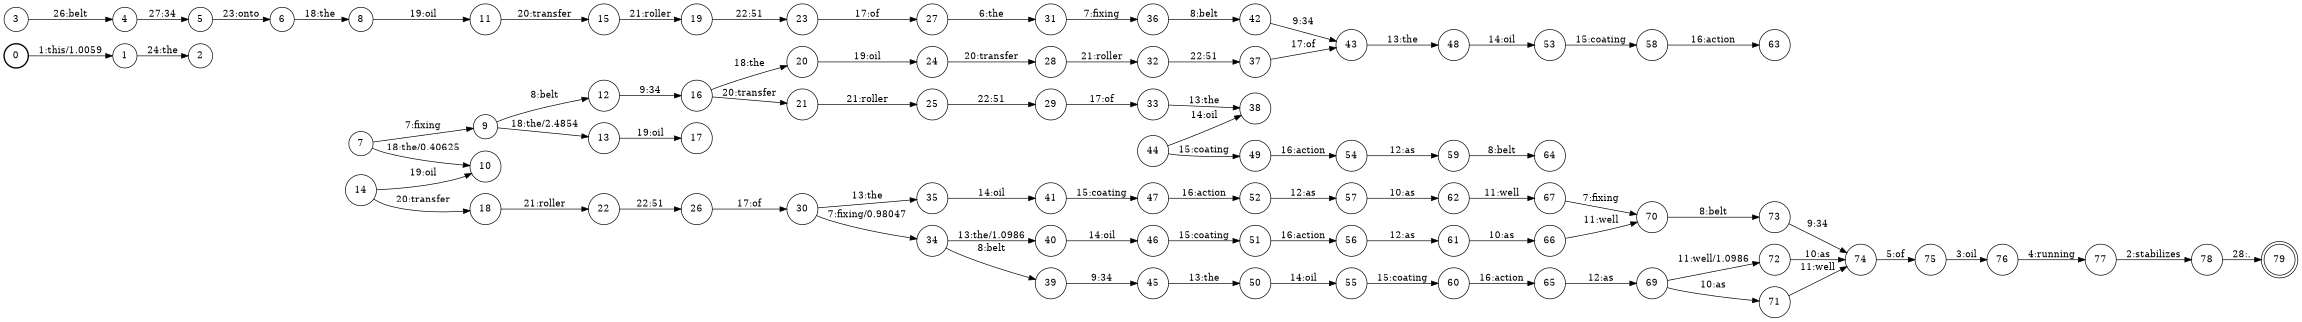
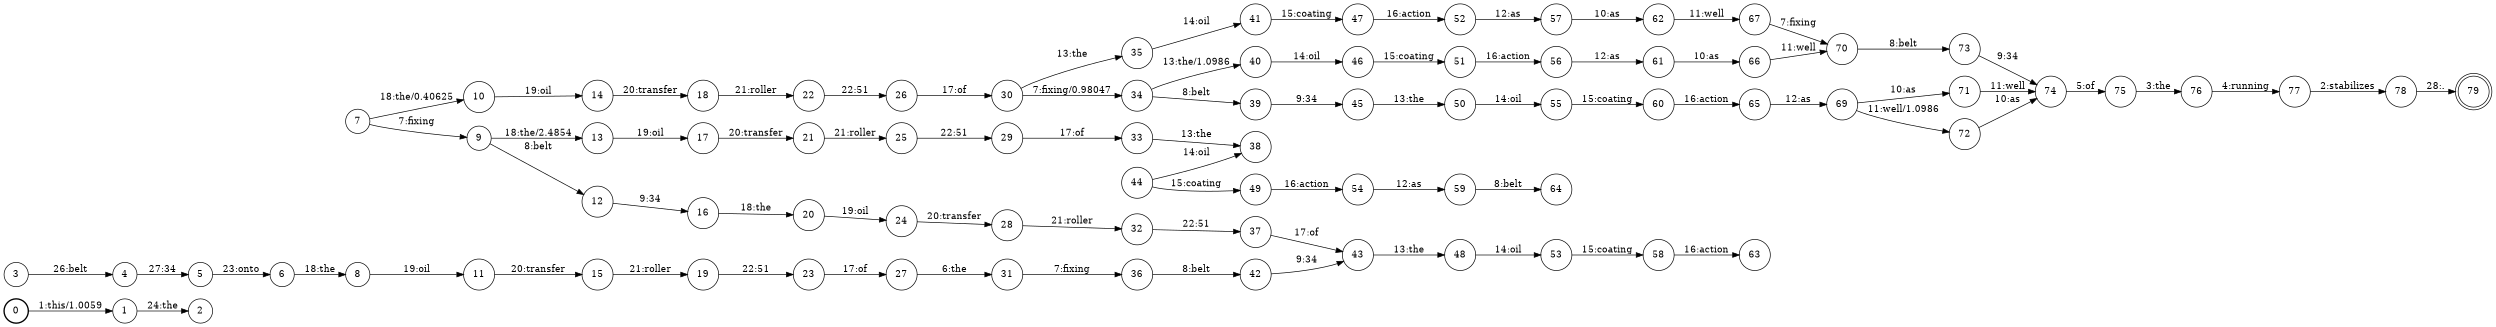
edge "16" -> "21": now "17" -> "21"
edge "14" -> "10": reversed
edge "75" -> "76": label "3:oil" -> "3:the"
